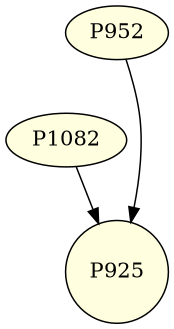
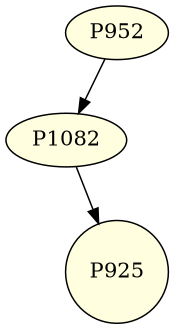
edge "P952" -> "P925": now "P952" -> "P1082"
